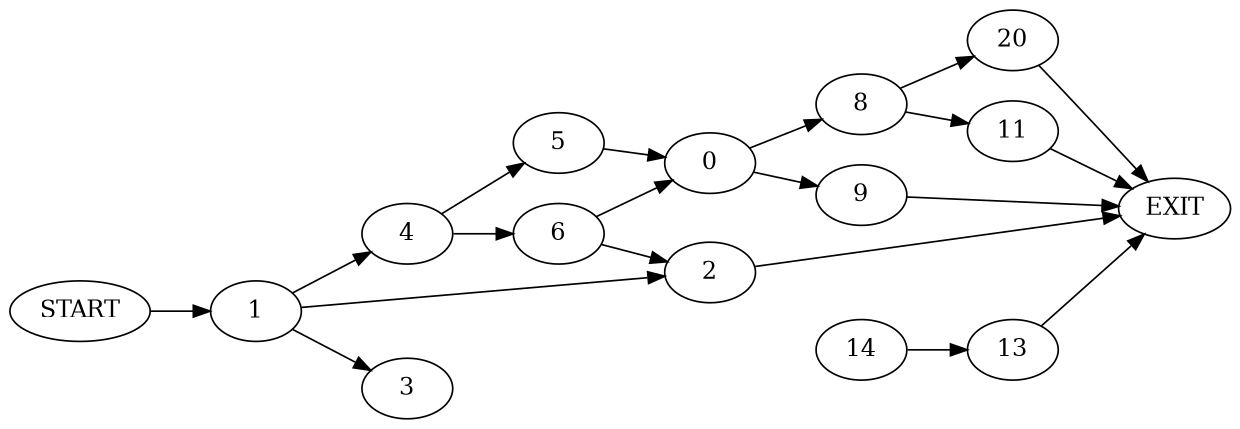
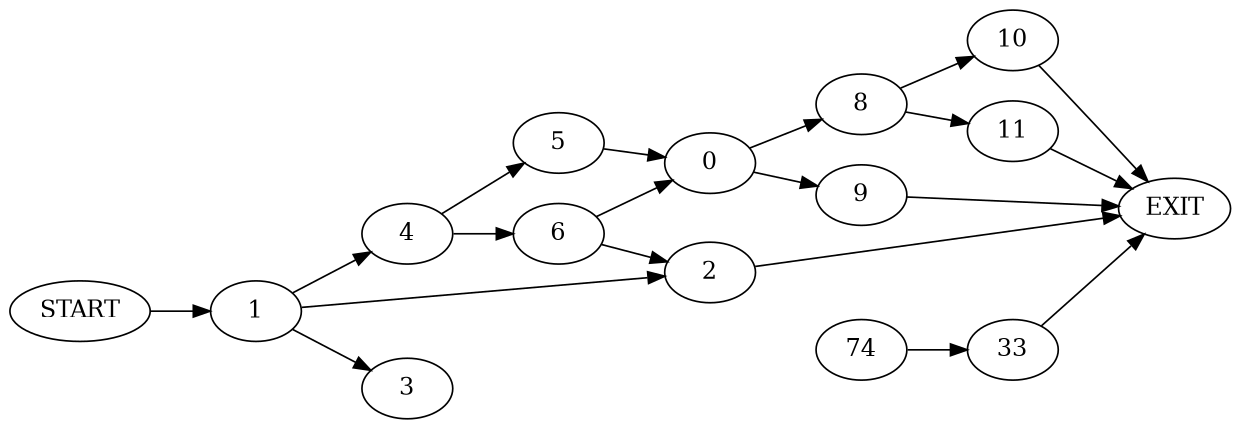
node "20": label "20" -> "10"
node "14": label "14" -> "74"
node "13": label "13" -> "33"
